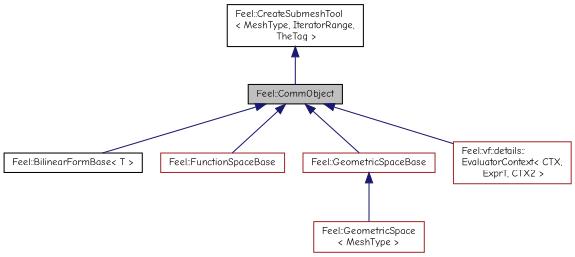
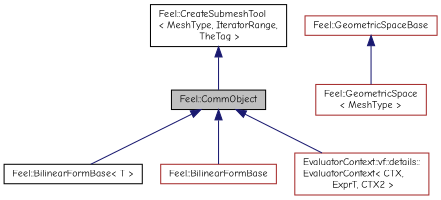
edge "Feel::GeometricSpaceBase" -> "Feel::CommObject": removed
node "Feel::FunctionSpaceBase": label "Feel::FunctionSpaceBase" -> "Feel::BilinearFormBase"
node "Feel::vf::details:: EvaluatorContext< CTX, ExprT, CTX2 >": label "Feel::vf::details:: EvaluatorContext< CTX, ExprT, CTX2 >" -> "EvaluatorContext::vf::details:: EvaluatorContext< CTX, ExprT, CTX2 >"
